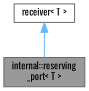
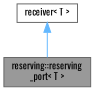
node "internal::reserving _port< T >": label "internal::reserving _port< T >" -> "reserving::reserving _port< T >"
